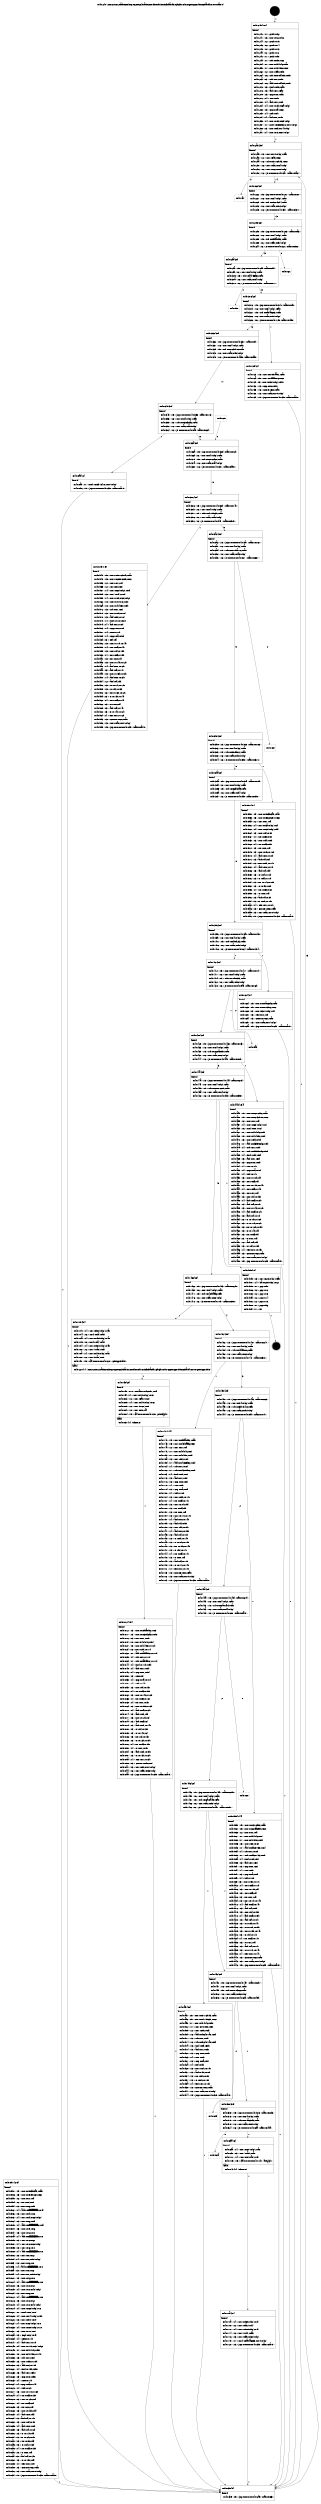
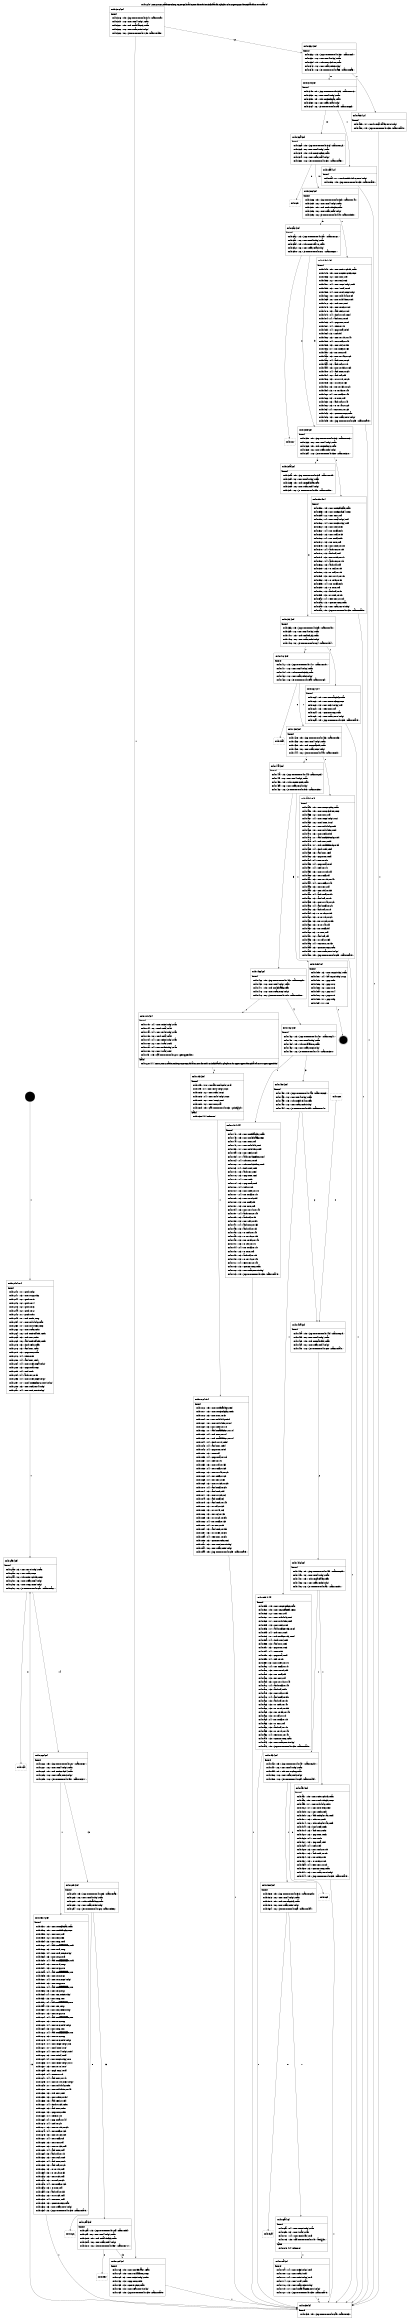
node "0x401ae5 [12]": added
edge "0x4012fa [28]" -> "0x401316 [28]": now "0x4012fa [28]" -> "0x401725 [27]"
edge "0x401c91" -> "0x40136a [28]": reversed
edge "0x4014ba [28]" -> "0x401c80": reversed
edge "0x4012c2 [28]" -> "0x4015b1 [275]": added, label "1"
